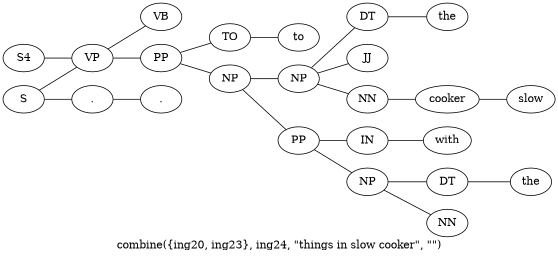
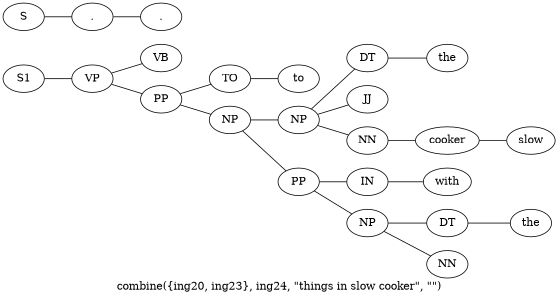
node "S4": label "S4" -> "S1"
edge "VP" -- "S": removed
